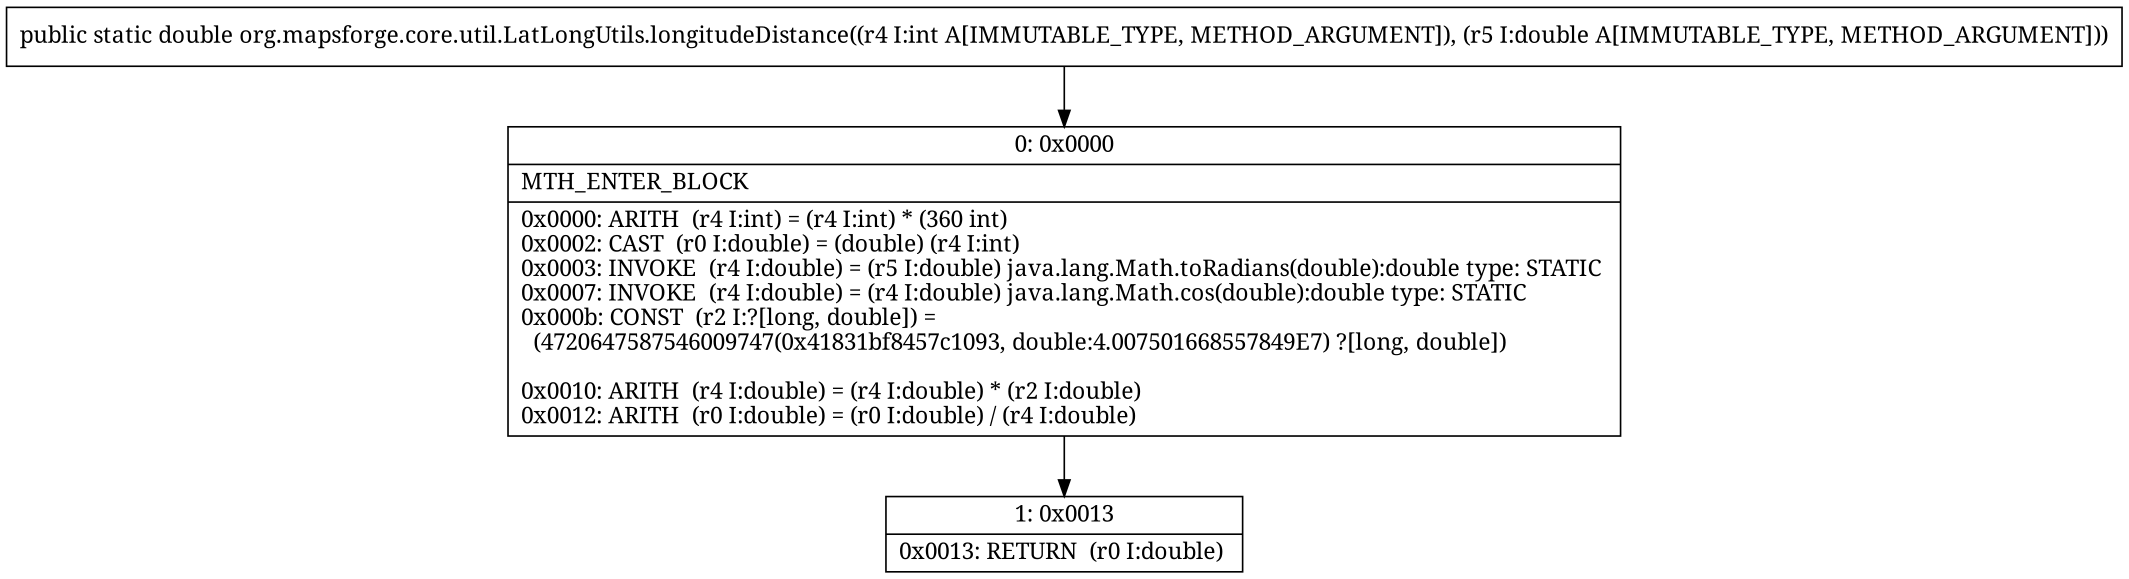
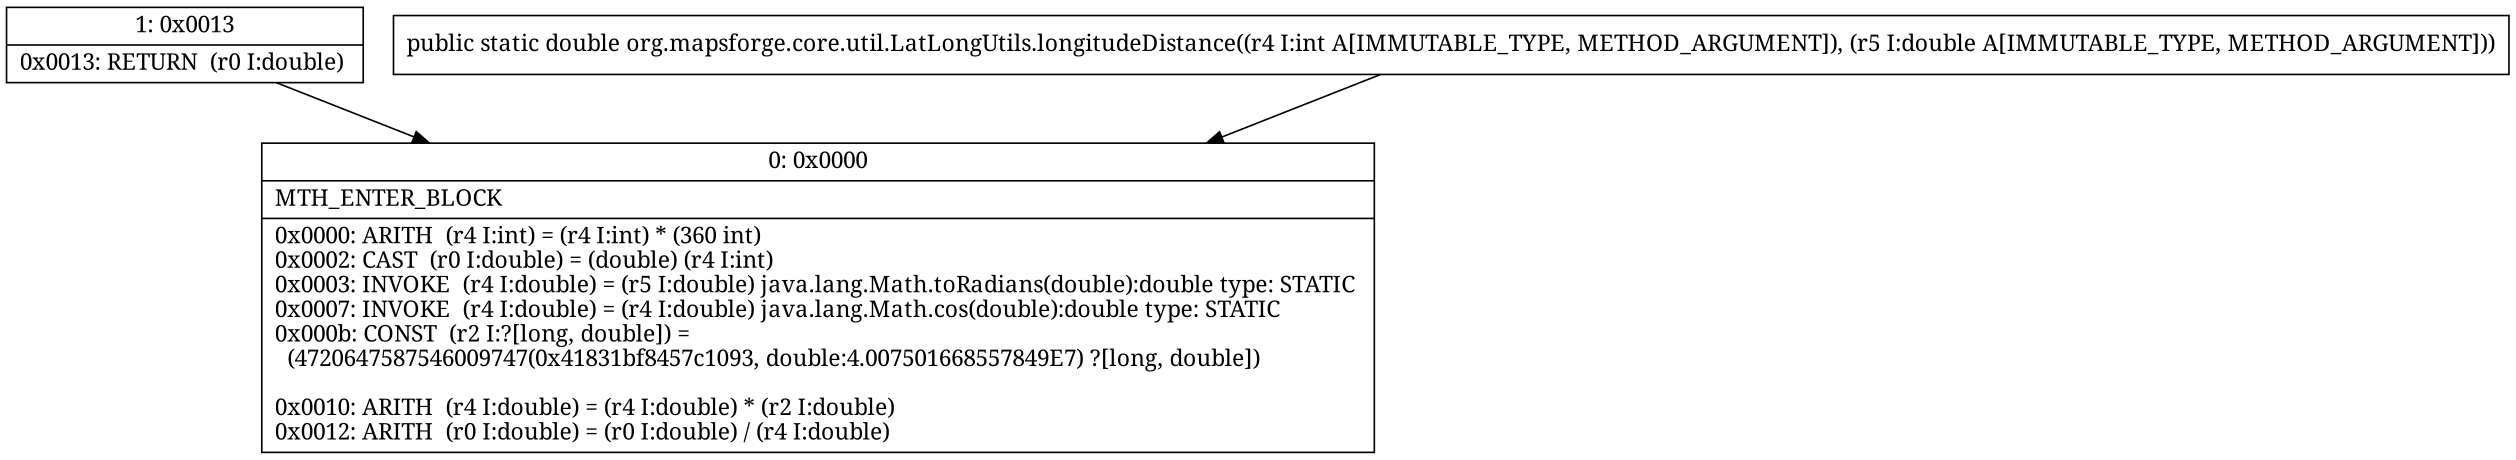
edge "0: 0x0000" -> "1: 0x0013": reversed
